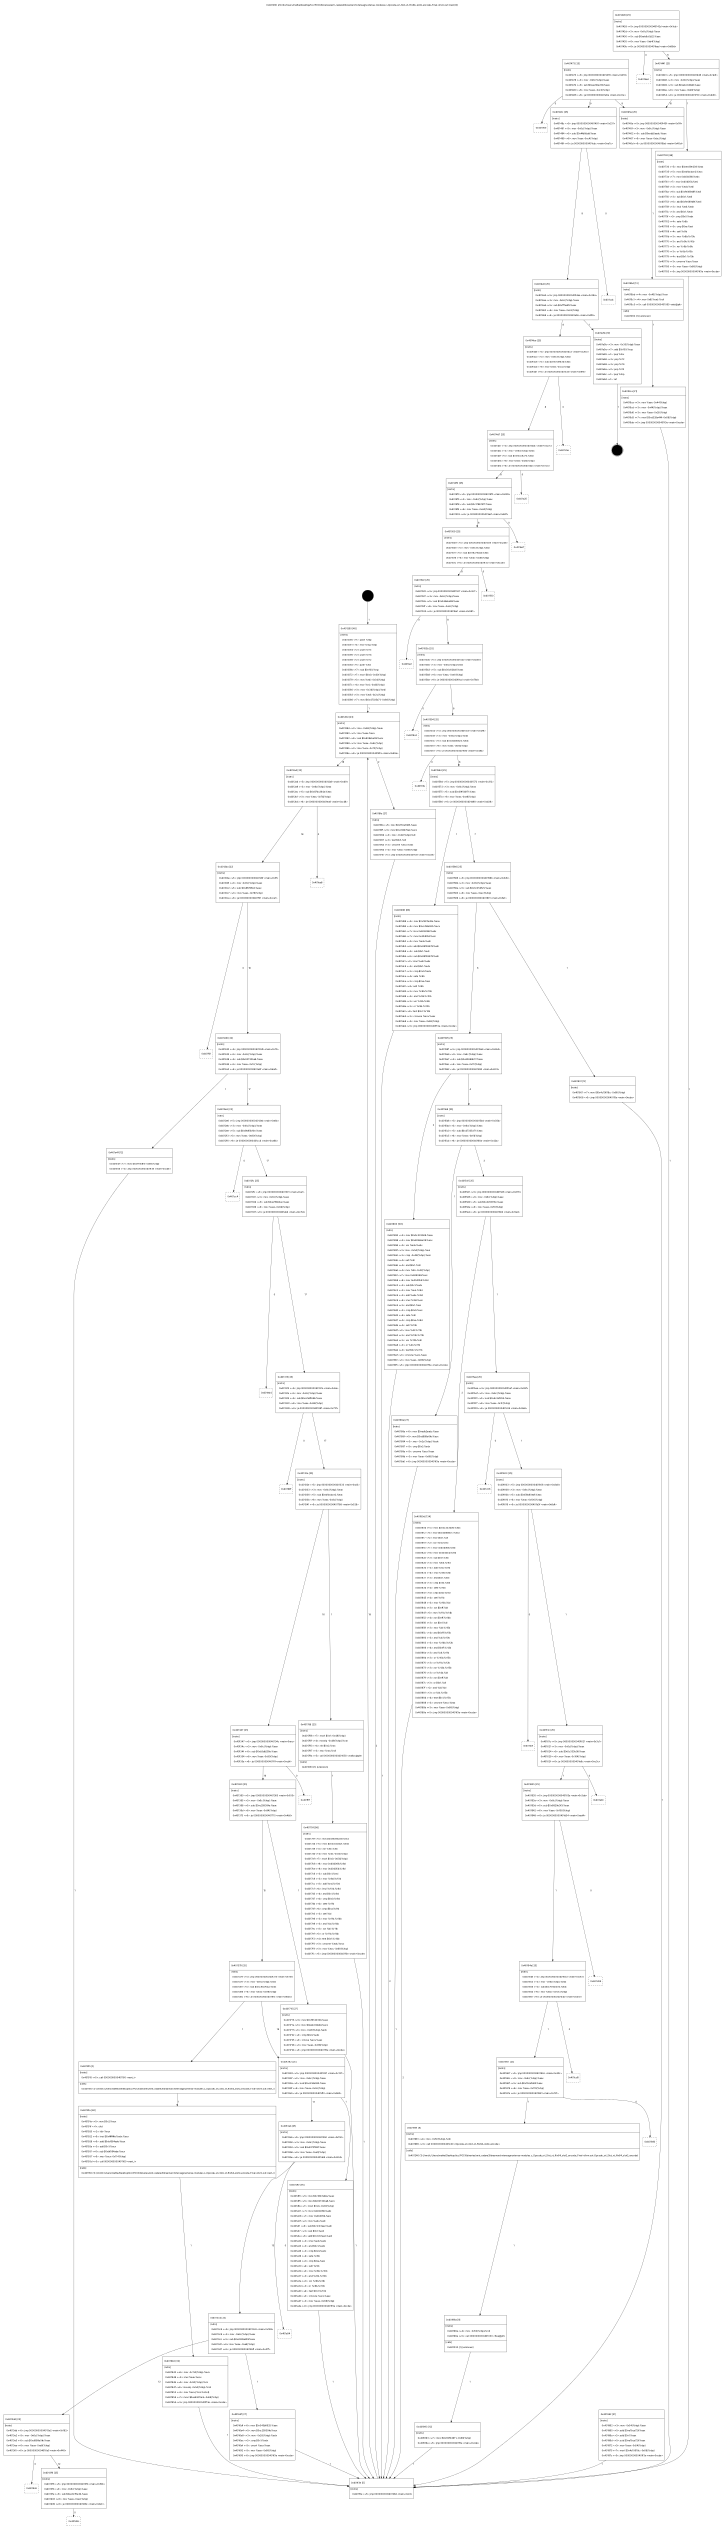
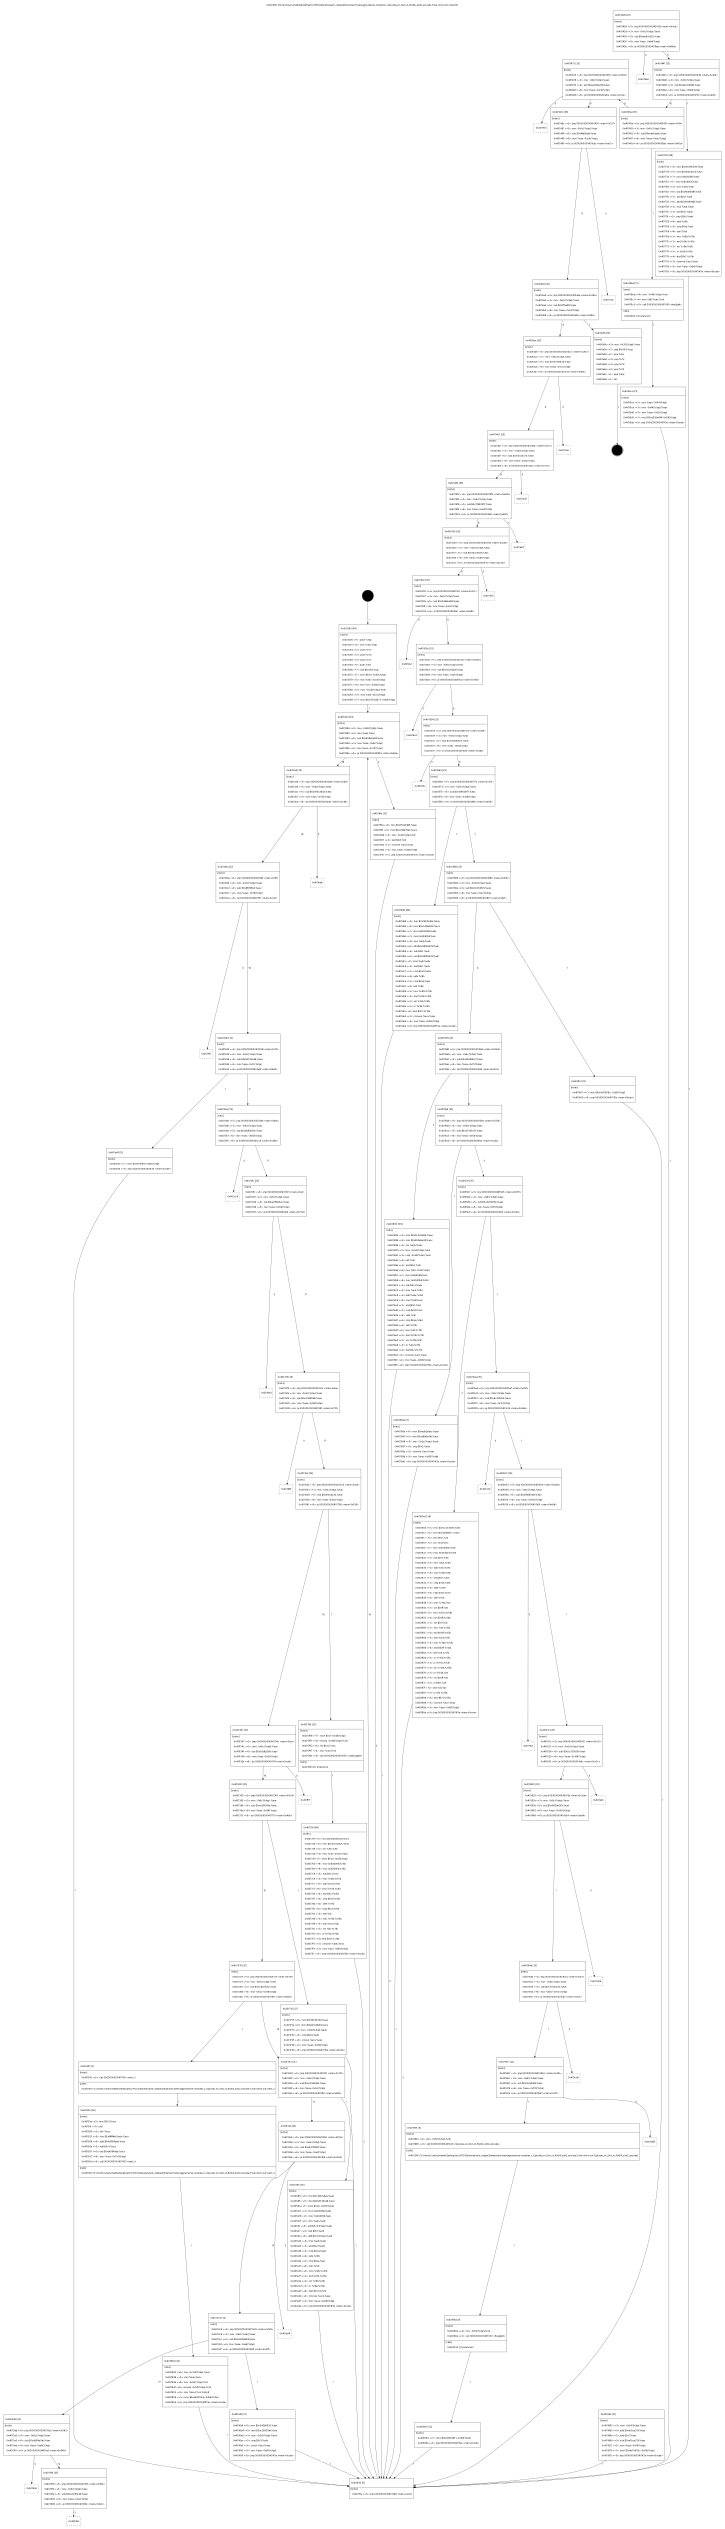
edge "0x401473 [25]" -> "0x40145a [25]": reversed
